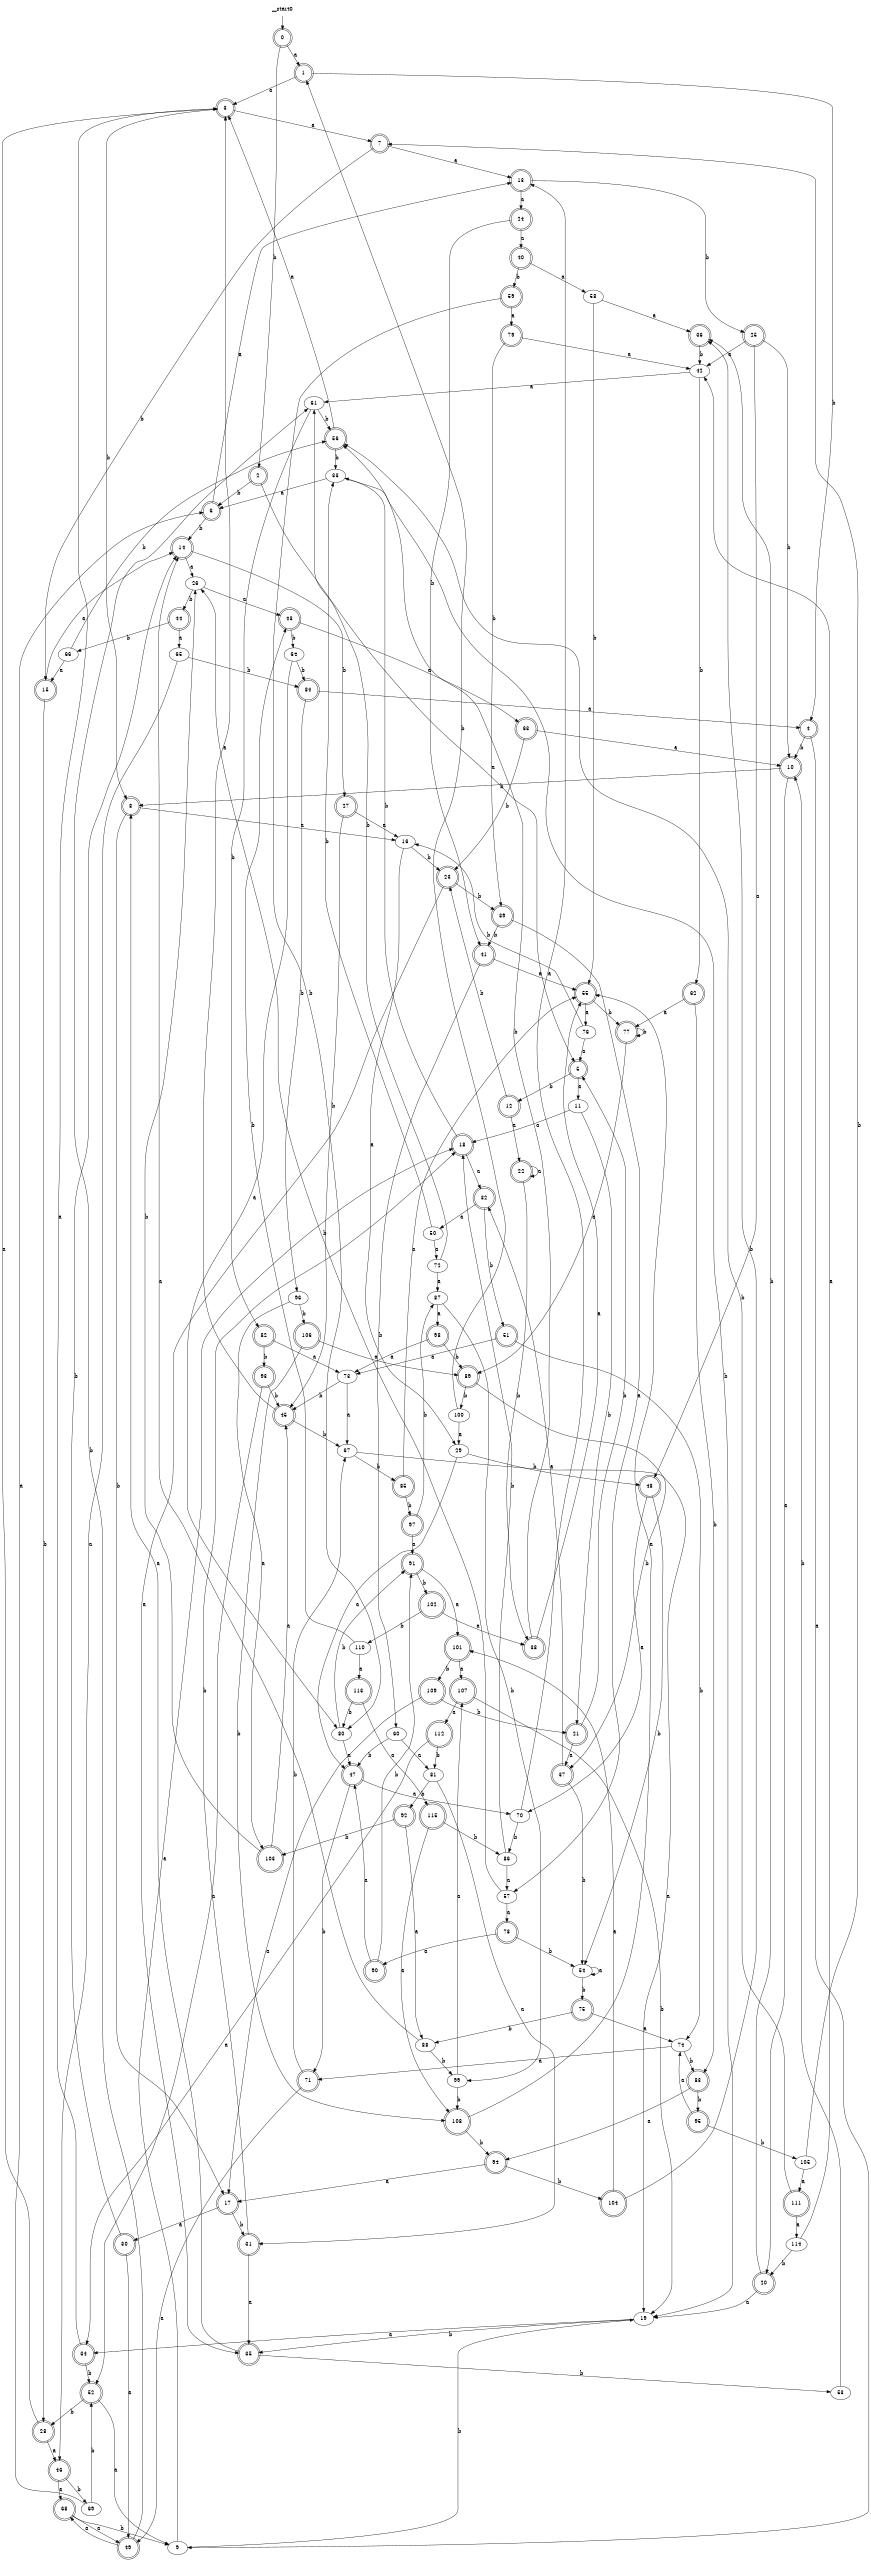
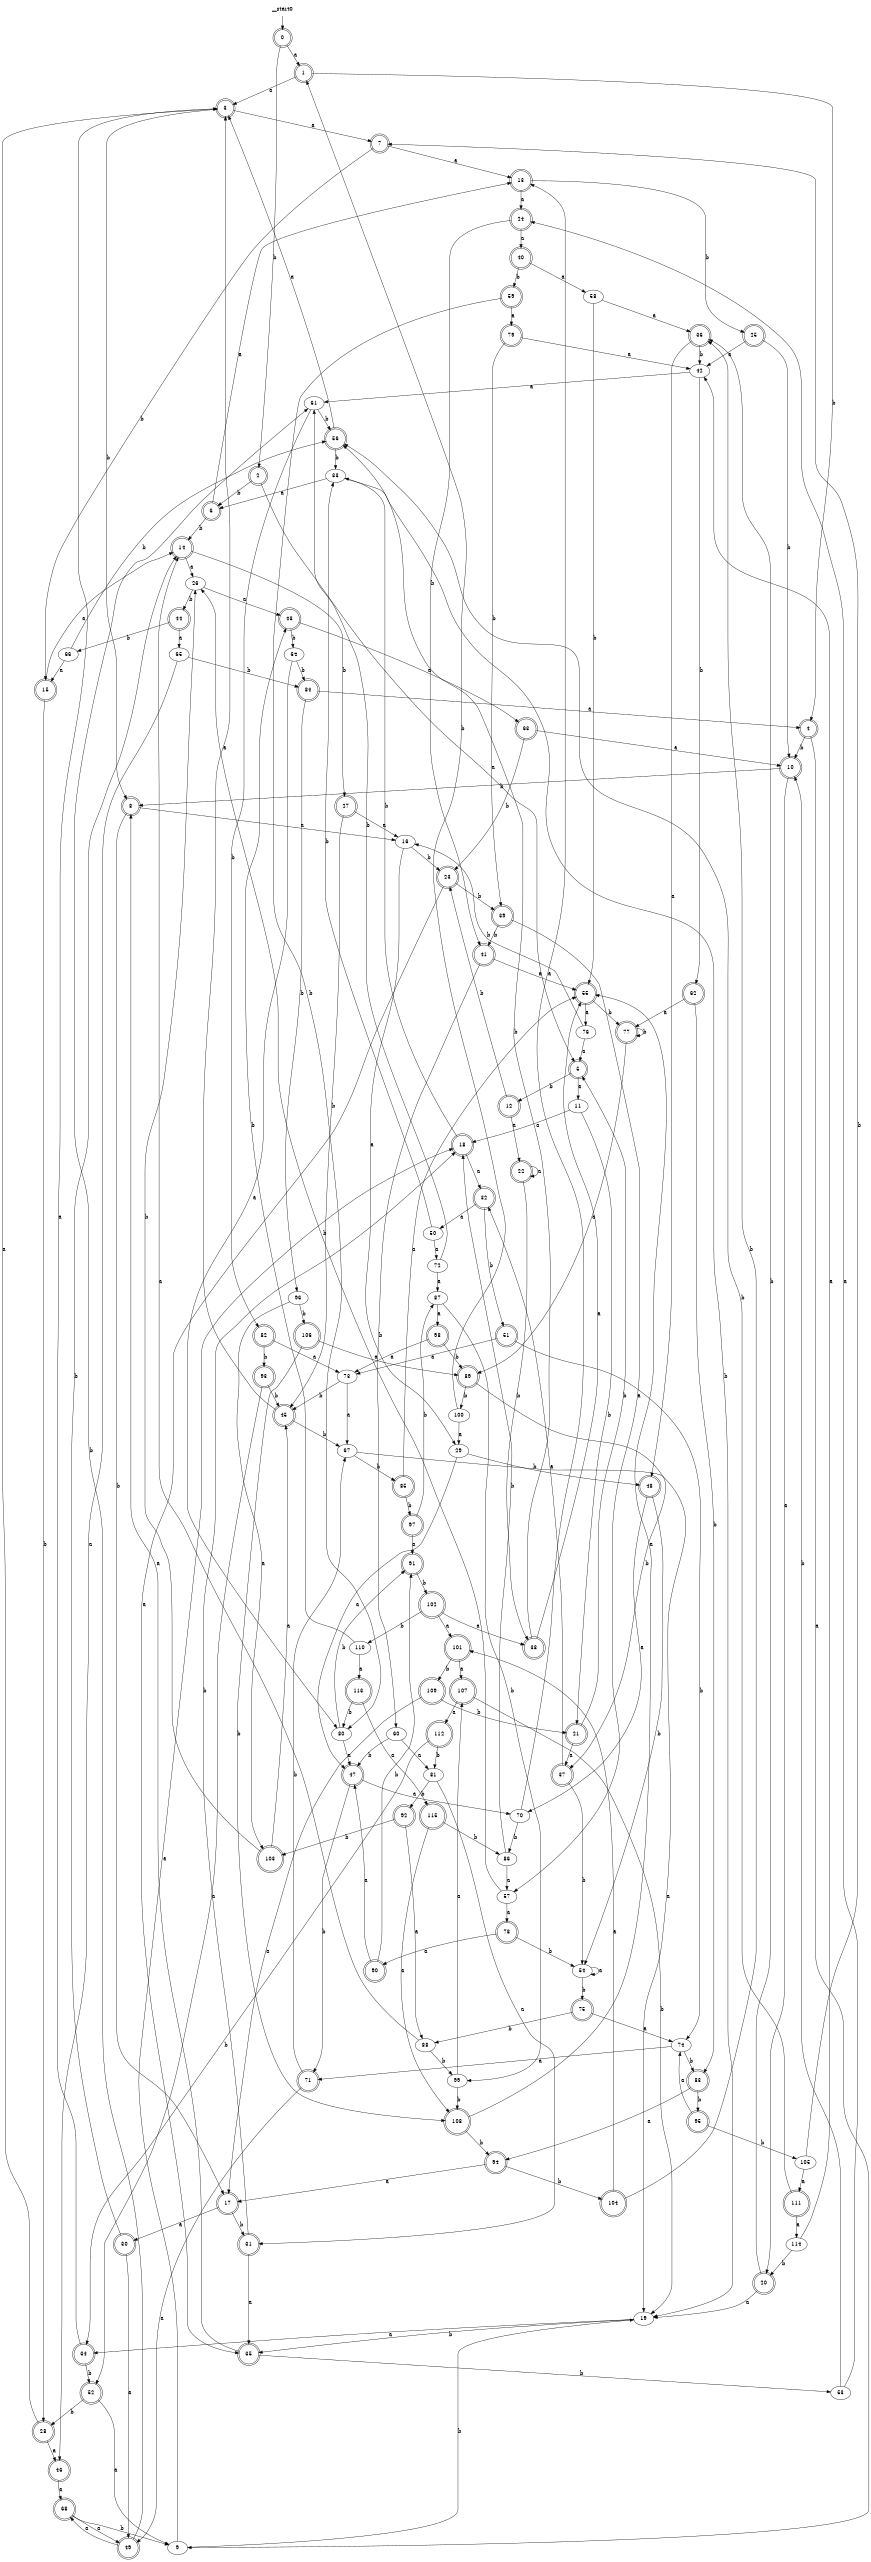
edge "25" -> "48": now "36" -> "48"
edge "53" -> "24": added, label "a"
edge "91" -> "101": now "102" -> "101"
edge "112" -> "34": label "a" -> "b"
node "69": removed
